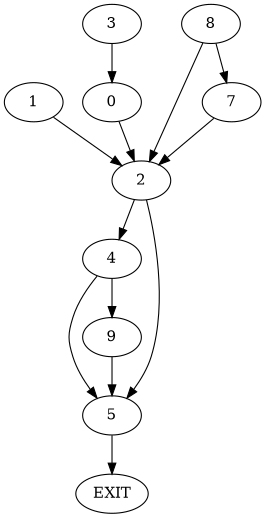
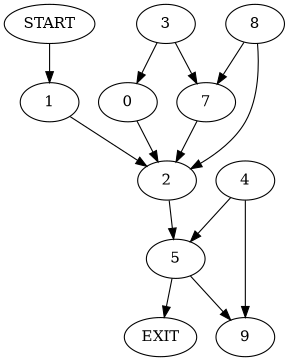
node "START": added
edge "3" -> "7": added
edge "2" -> "4": removed
edge "9" -> "5": reversed
